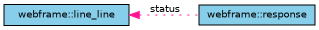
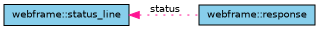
node "webframe::line_line": label "webframe::line_line" -> "webframe::status_line"
